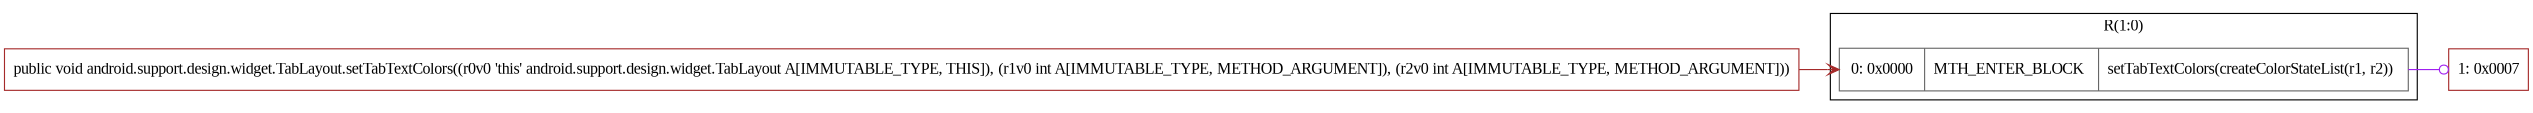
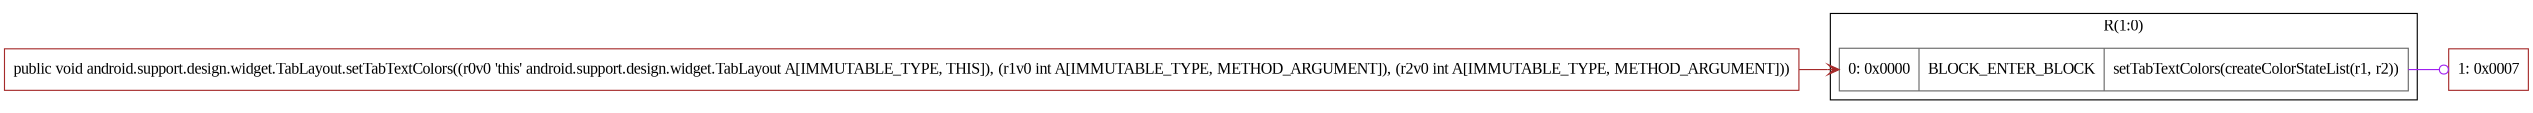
node "0: 0x0000": text "MTH_ENTER_BLOCK" -> "BLOCK_ENTER_BLOCK"
